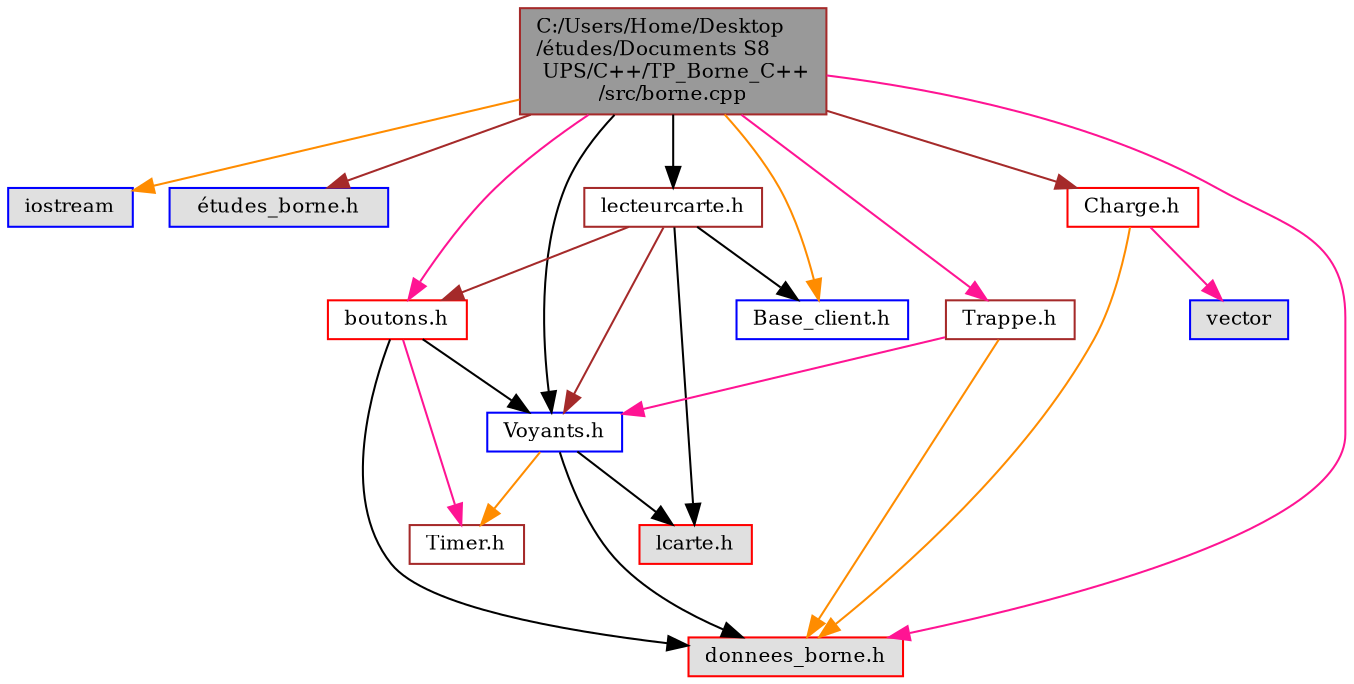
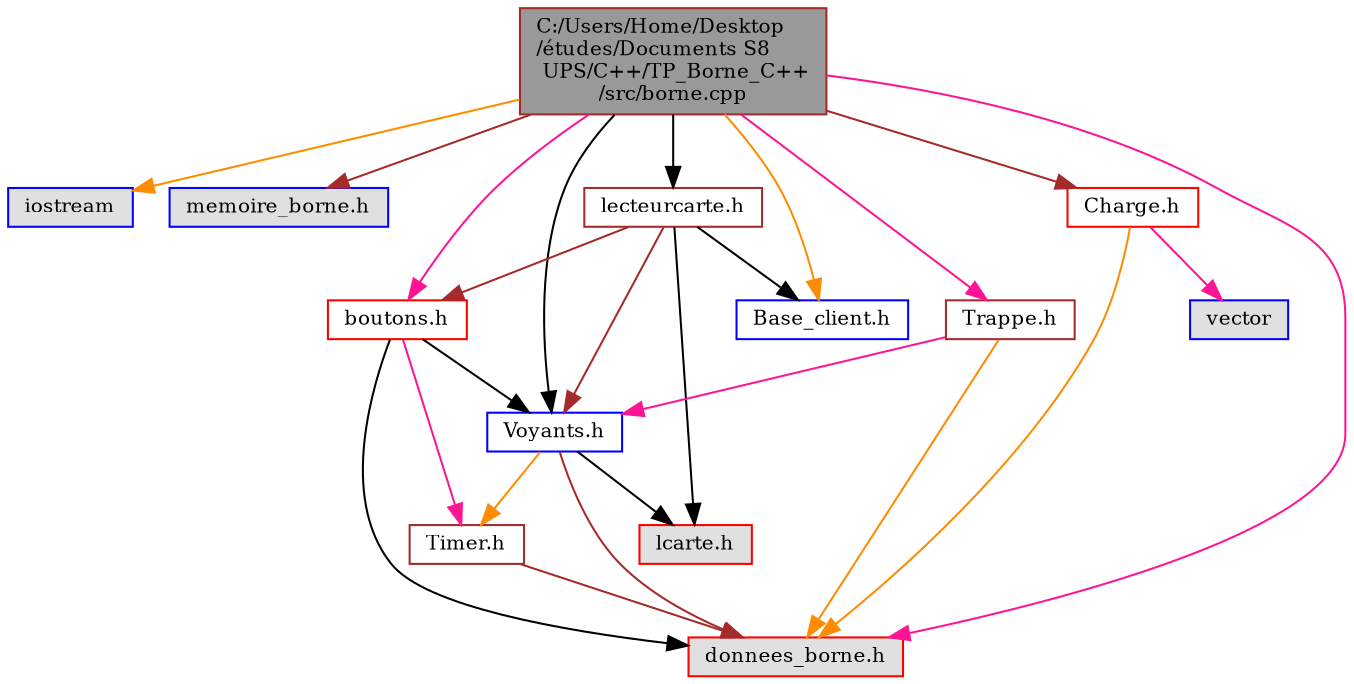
node "études_borne.h": label "études_borne.h" -> "memoire_borne.h"
edge "Voyants.h" -> "donnees_borne.h": color black -> brown
edge "Timer.h" -> "donnees_borne.h": added
